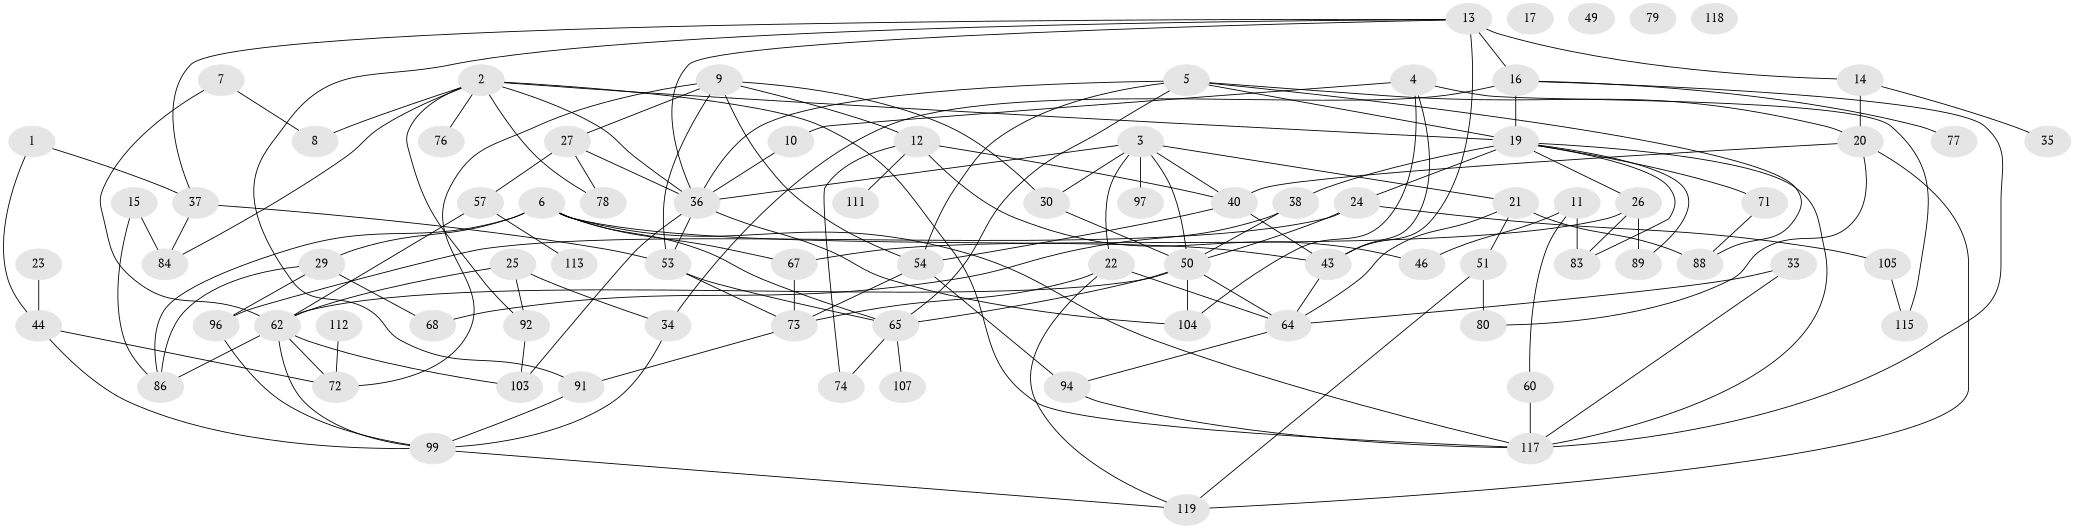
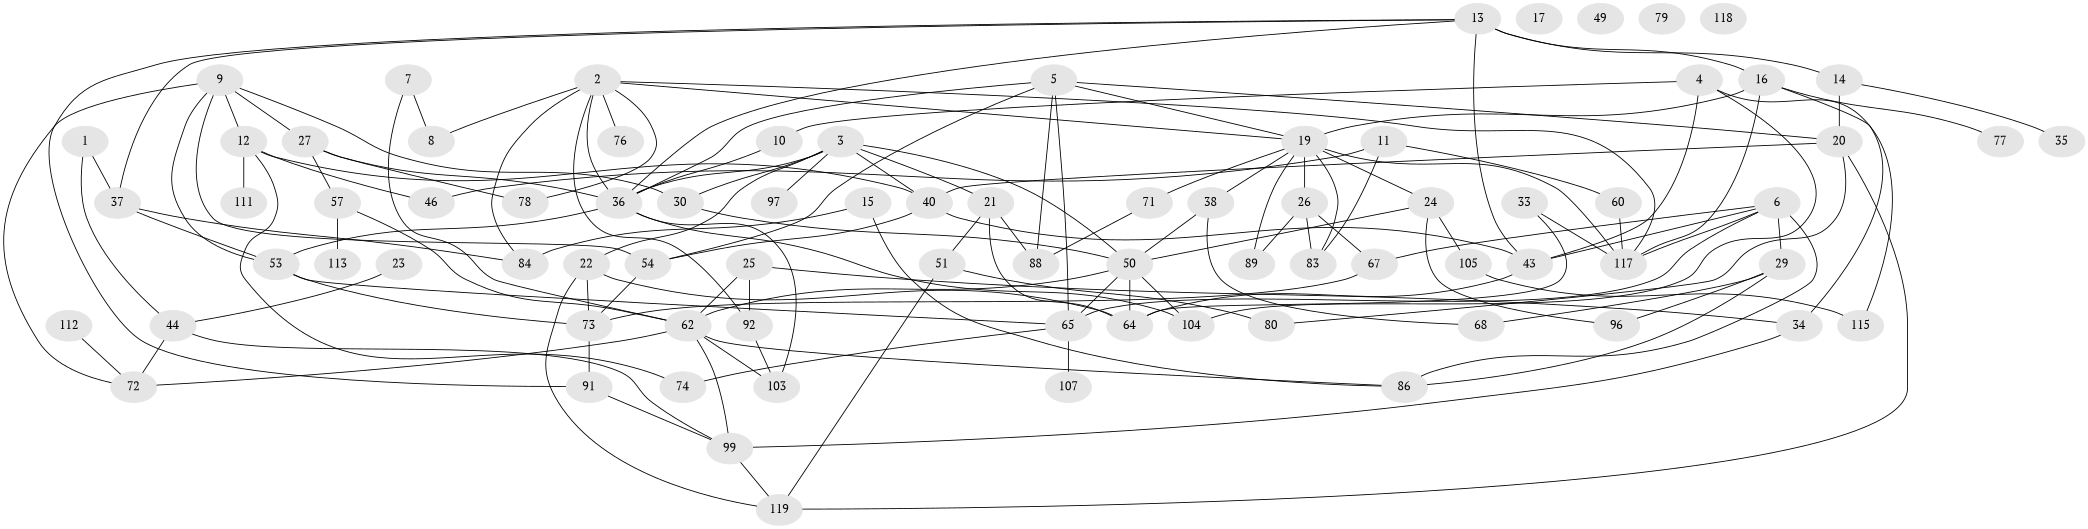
node "94": removed
edge "96" -- "99": removed
